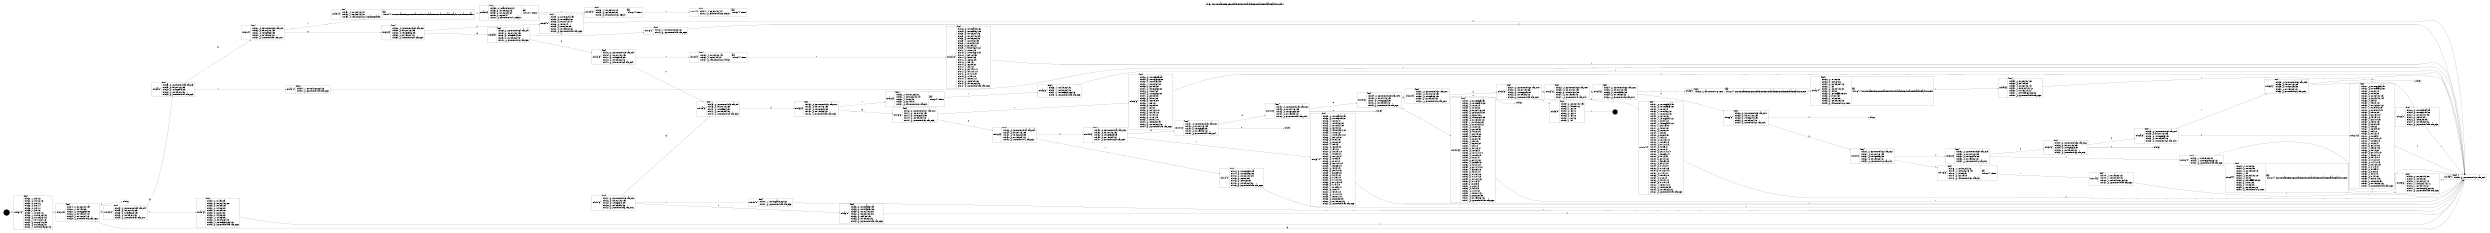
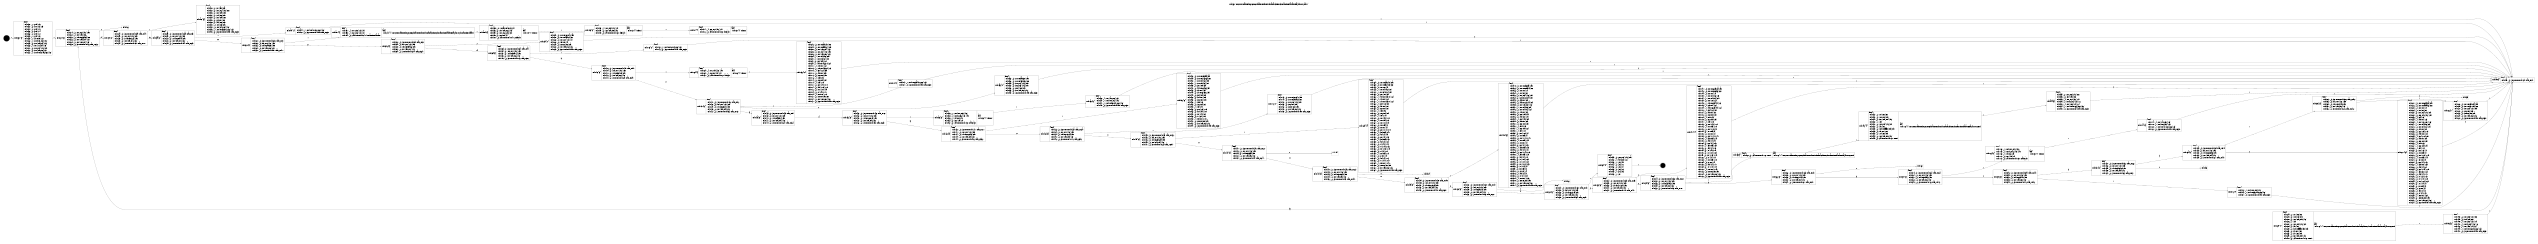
edge "0x401408 [25]" -> "0x40143a [25]": now "0x401408 [25]" -> "0x401421 [25]"
